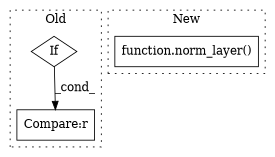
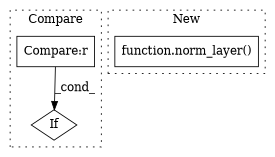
cluster "Old": label "Old" -> "Compare"
edge "If" -> "Compare:r": reversed
